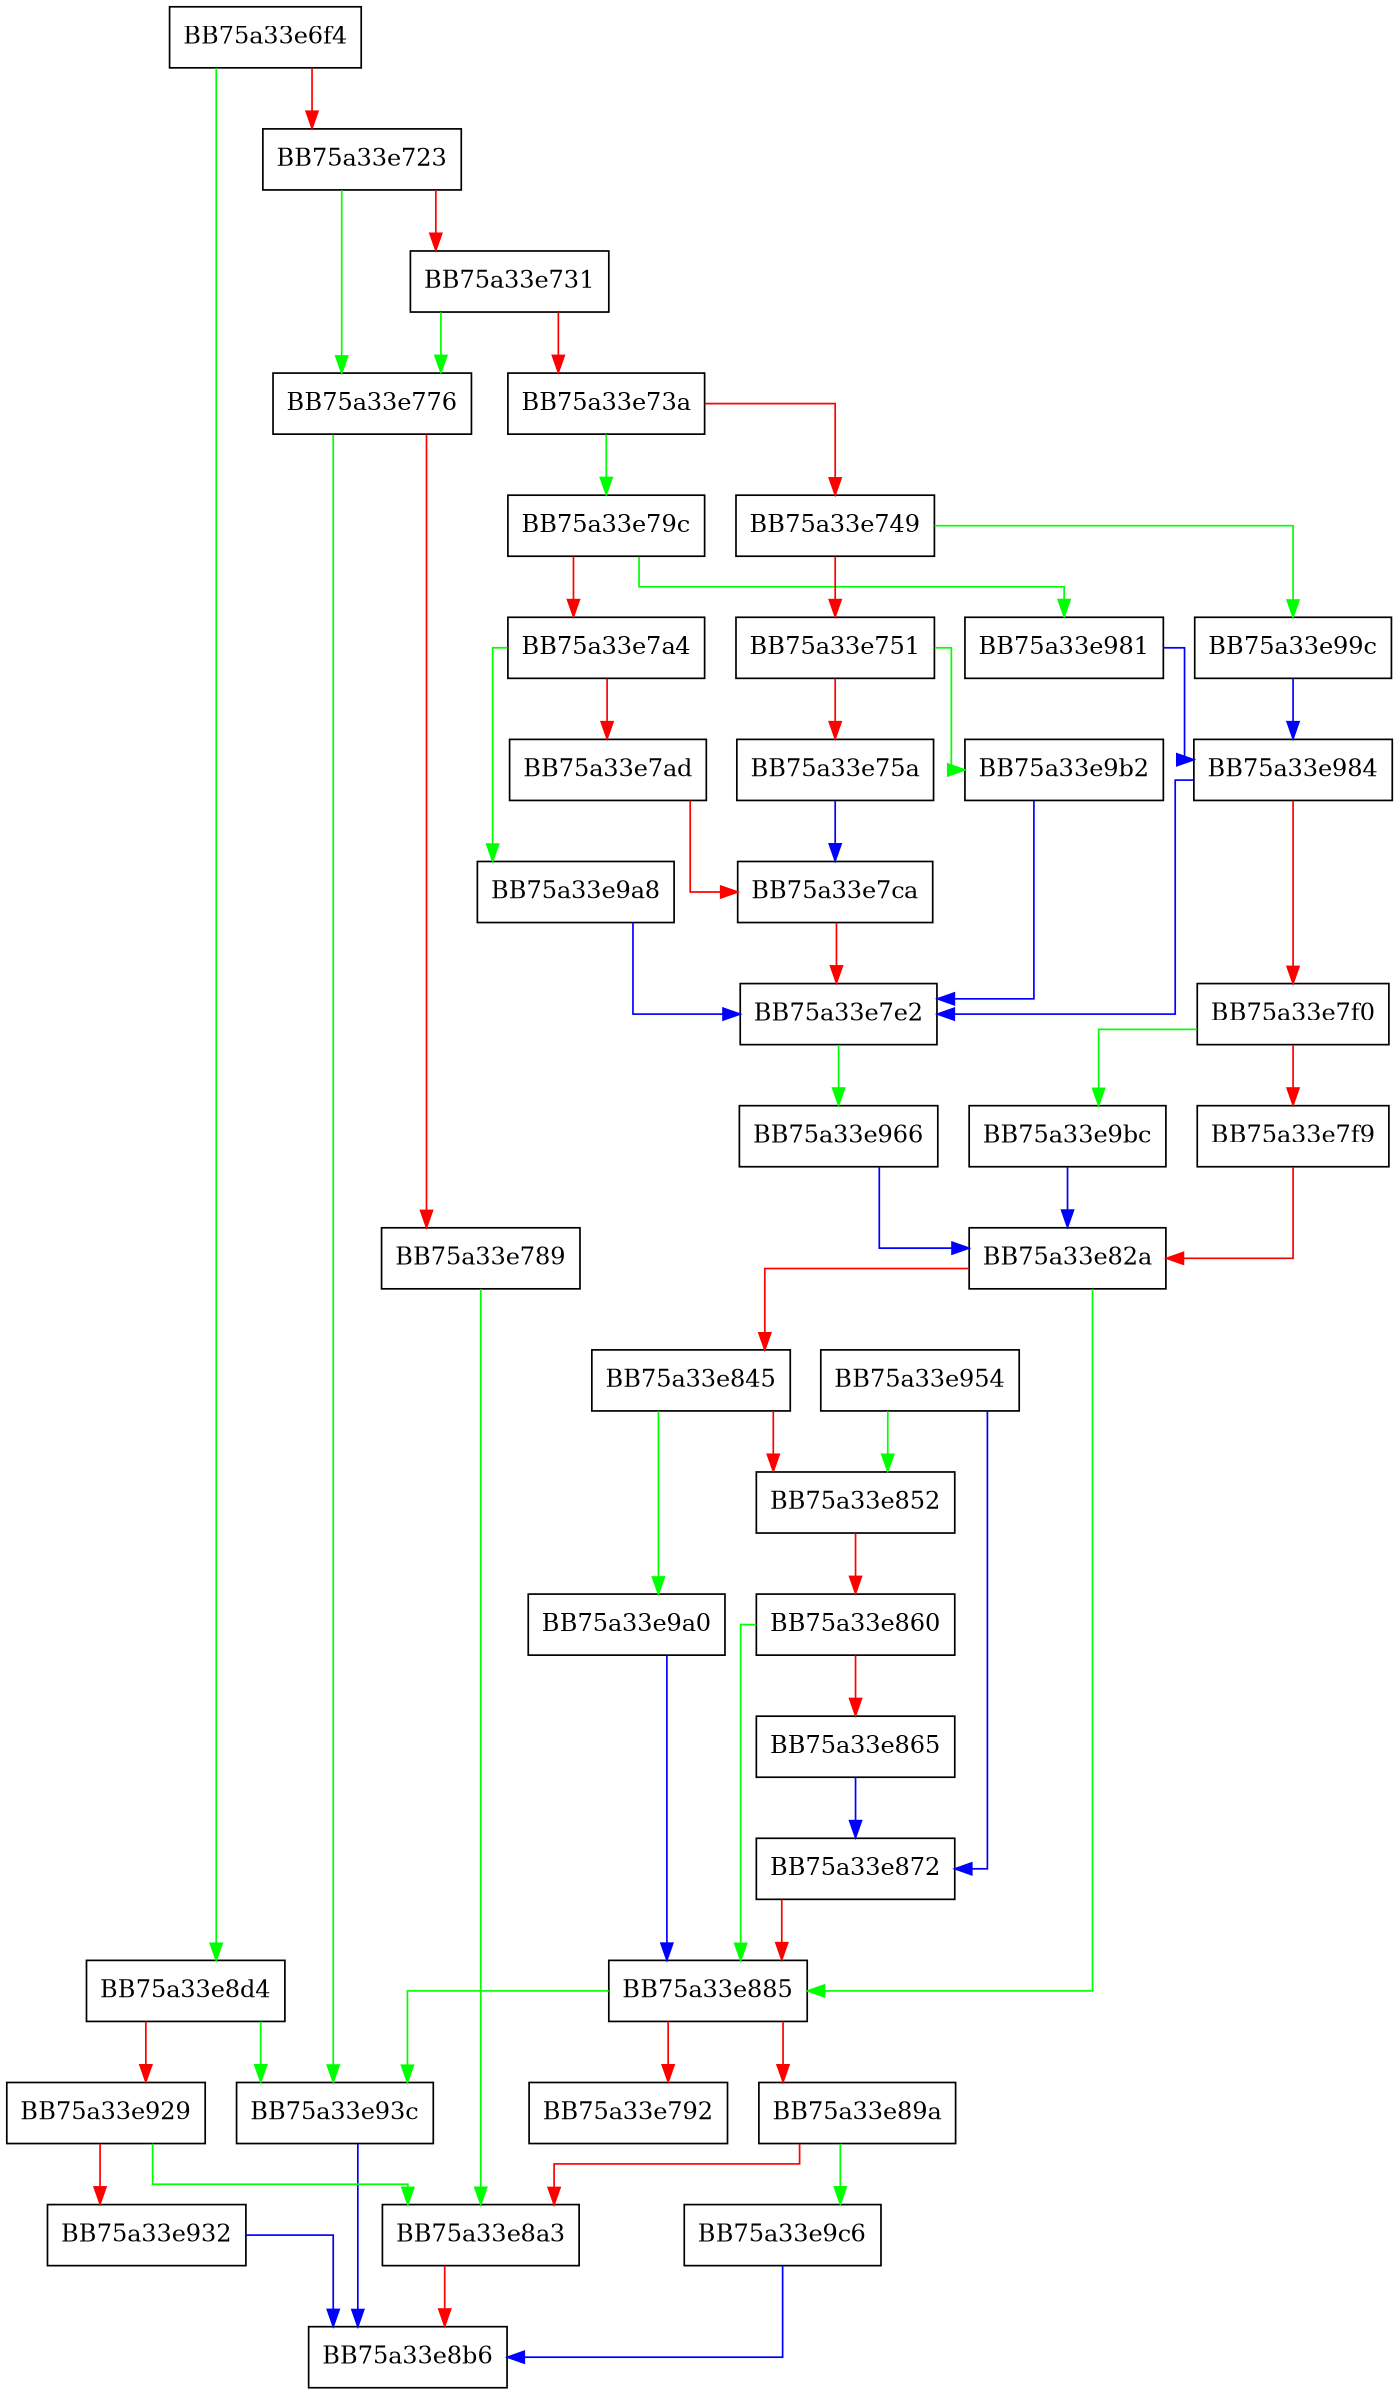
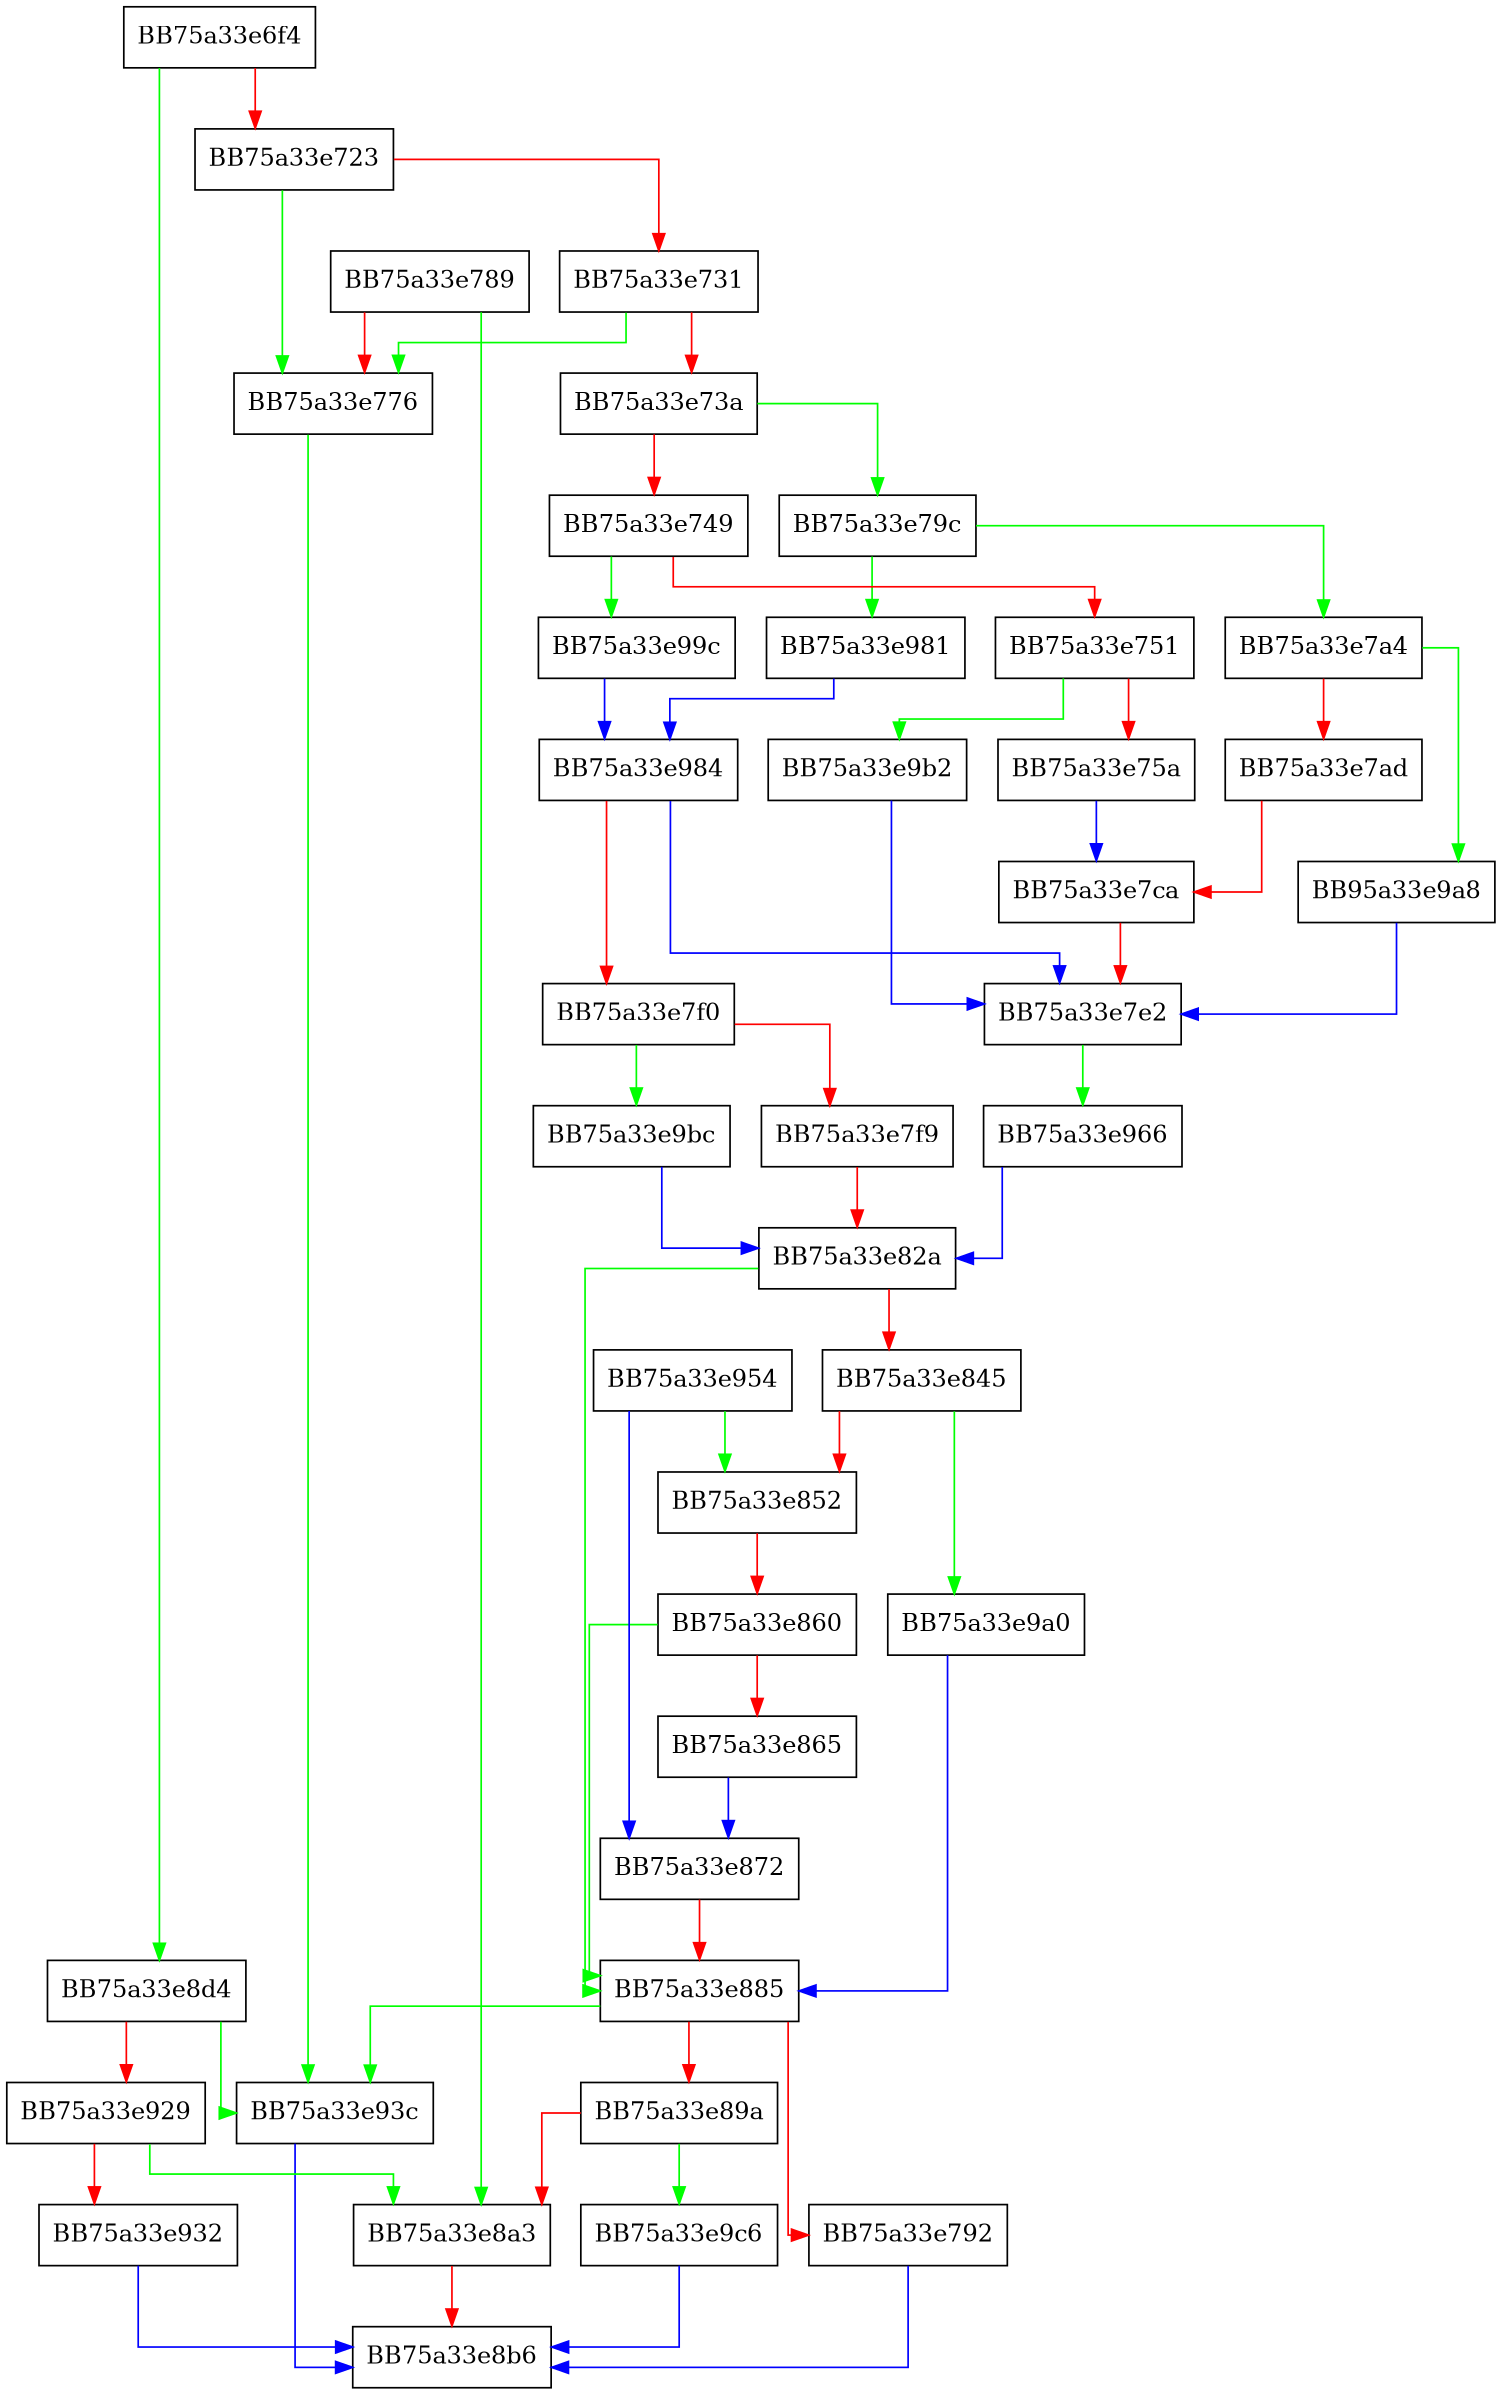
edge "BB75a33e79c" -> "BB75a33e7a4": color red -> green
edge "BB75a33e776" -> "BB75a33e789": reversed
node "BB75a33e9a8": label "BB75a33e9a8" -> "BB95a33e9a8"
edge "BB75a33e792" -> "BB75a33e8b6": added
